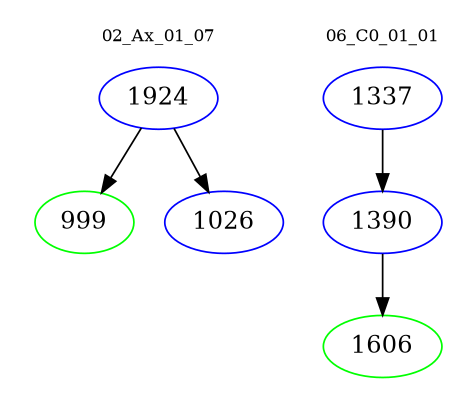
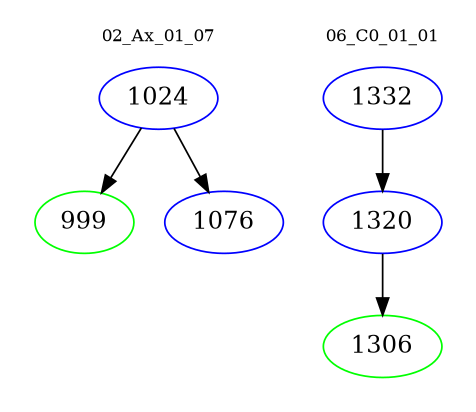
node "1924": label "1924" -> "1024"
node "1337": label "1337" -> "1332"
node "1026": label "1026" -> "1076"
node "1390": label "1390" -> "1320"
node "1606": label "1606" -> "1306"
